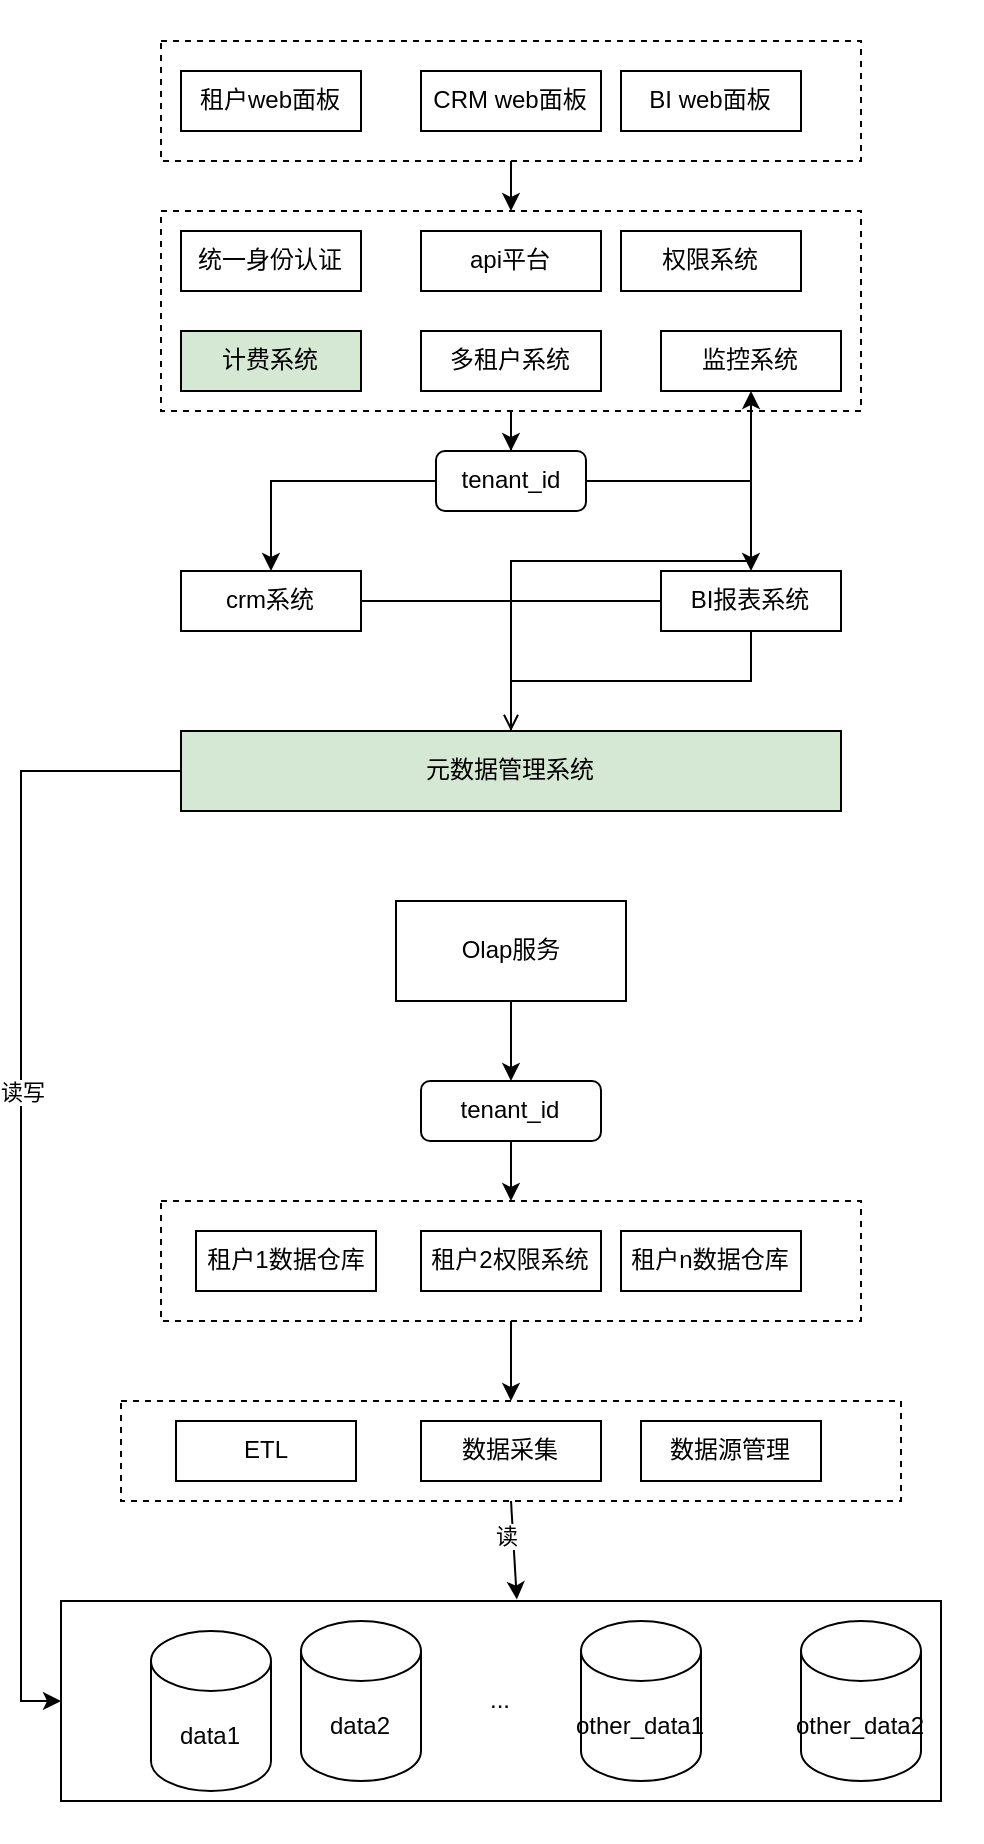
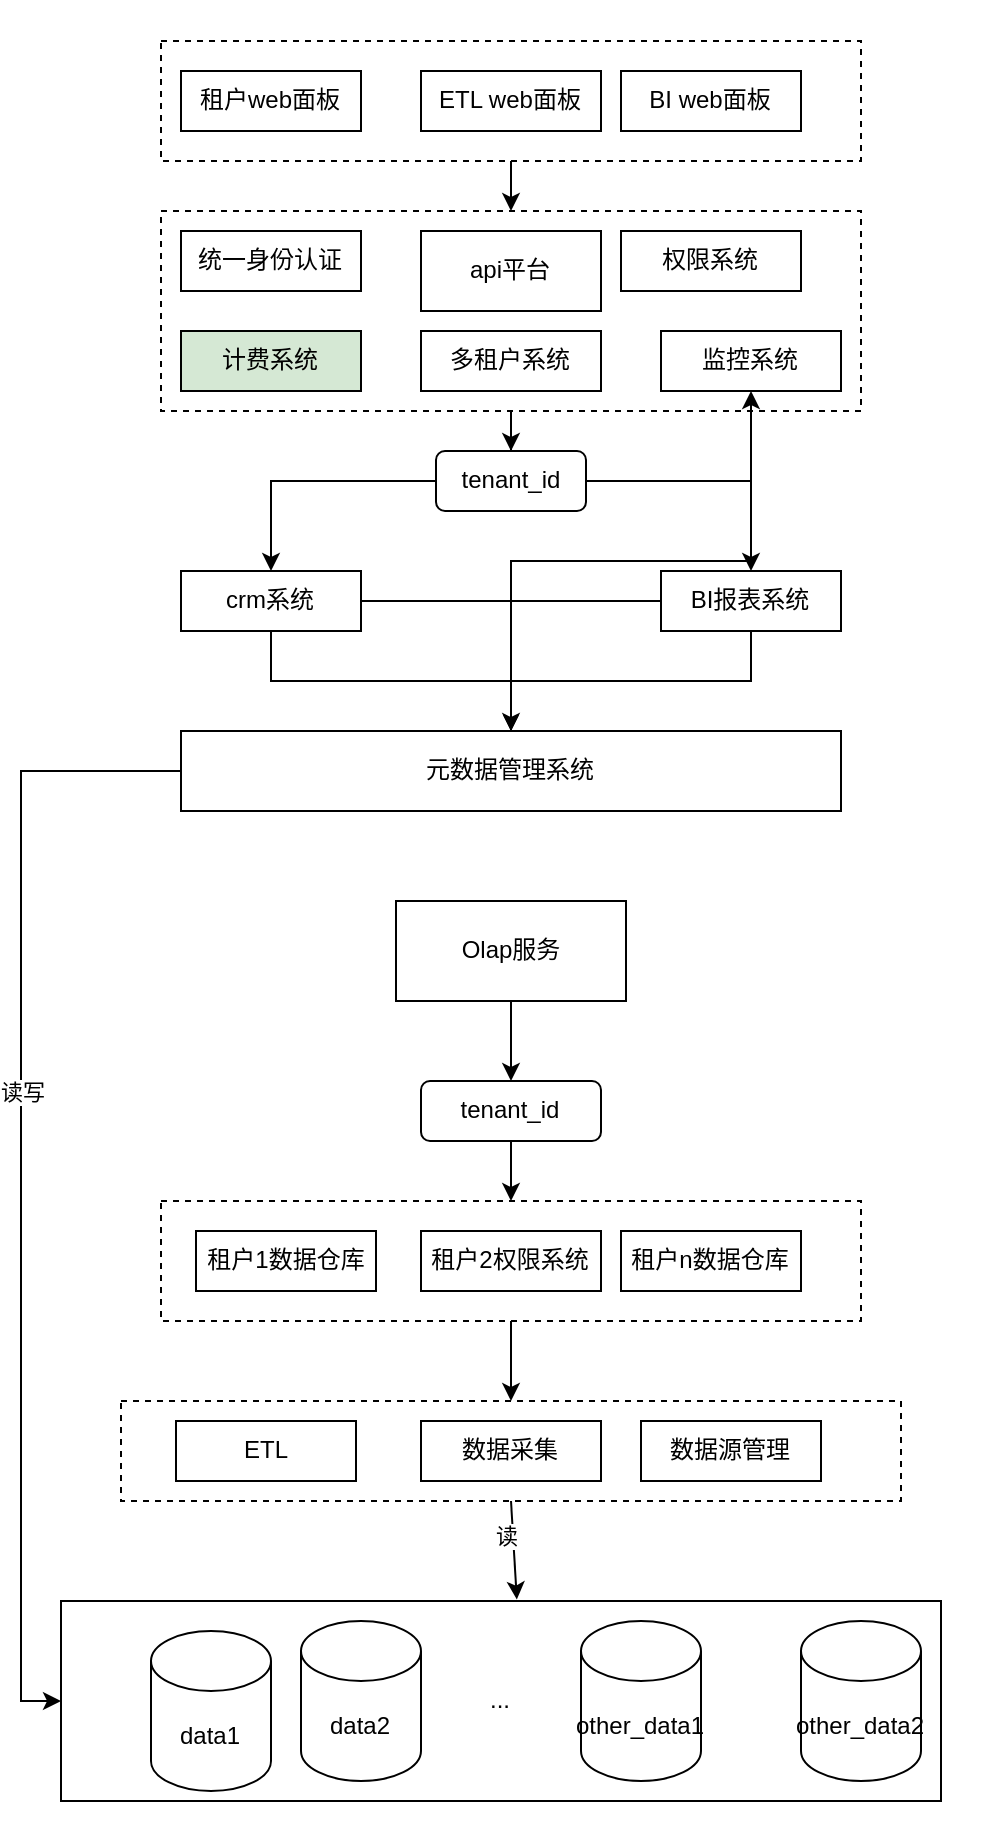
node "CRM web面板": label "CRM web面板" -> "ETL web面板"
node "api平台": size 180x60 -> 180x80
edge "crm系统" -> "元数据管理系统": added
node "元数据管理系统": fillcolor #d5e8d4 -> #ffffff
